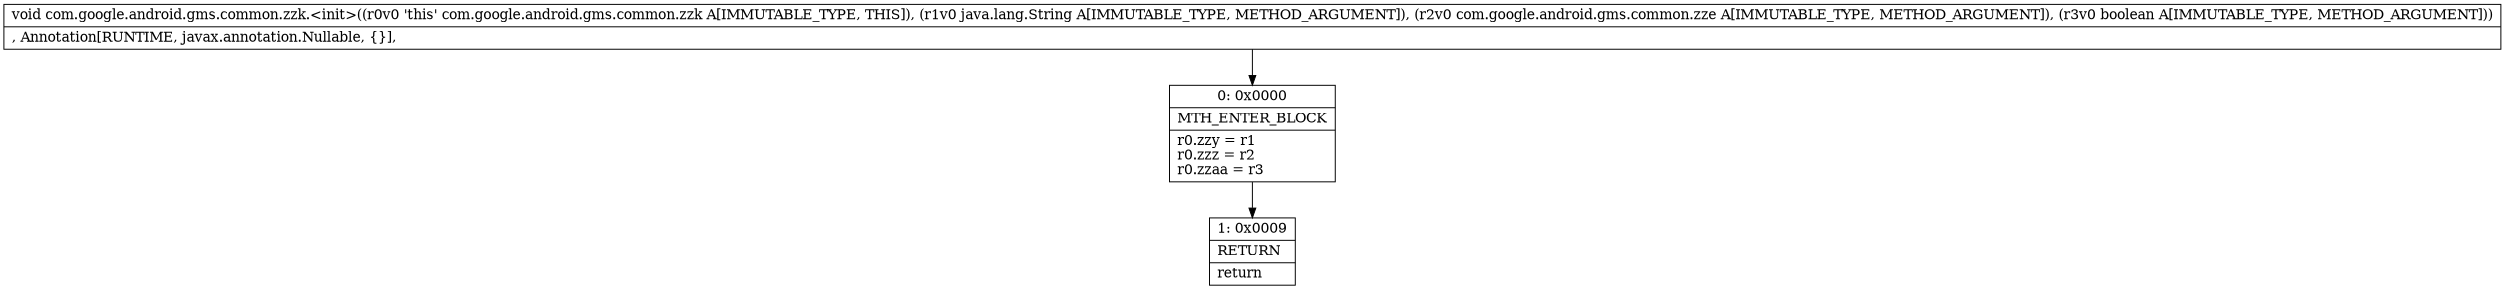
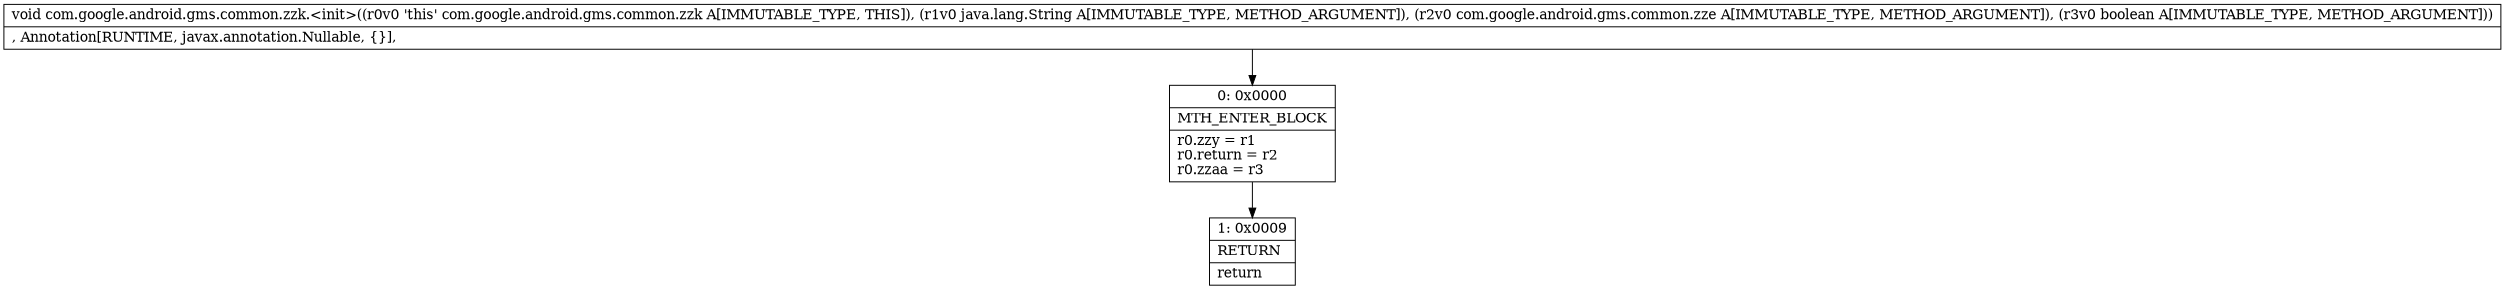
node "0: 0x0000": text "r0.zzz = r2" -> "r0.return = r2"
